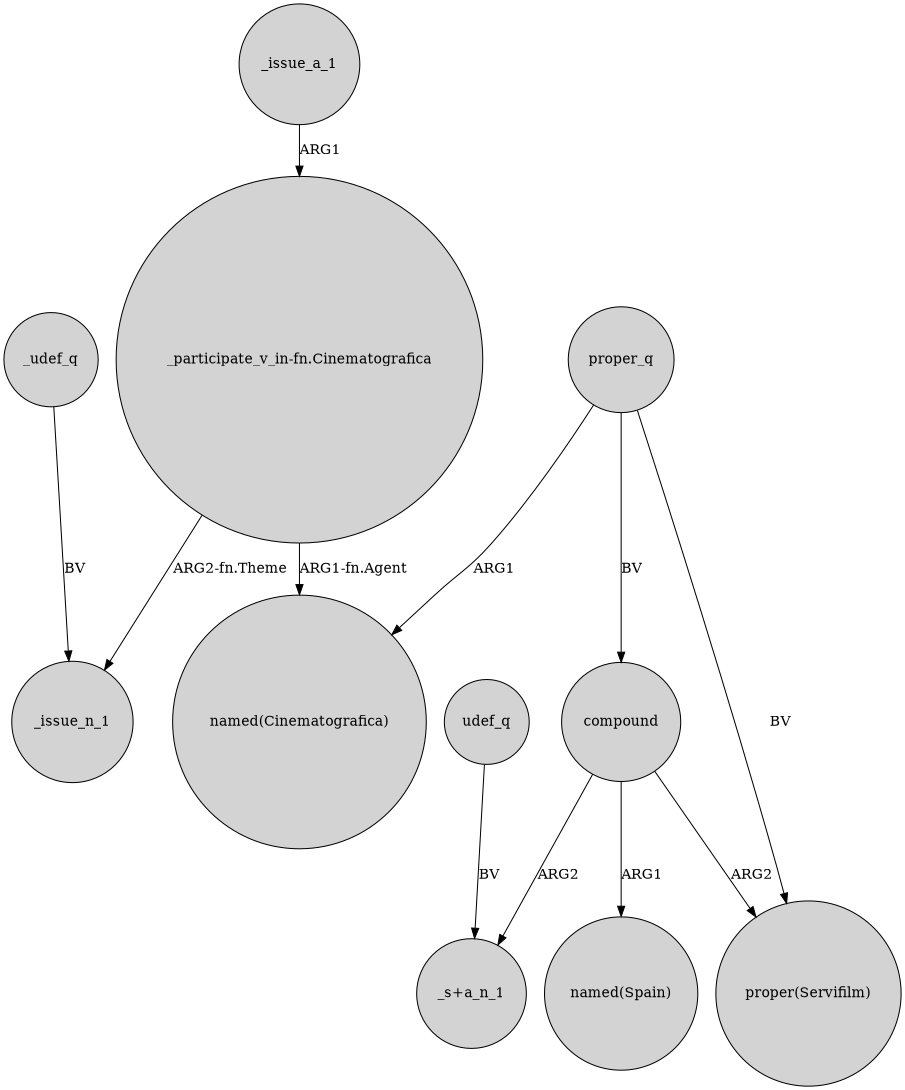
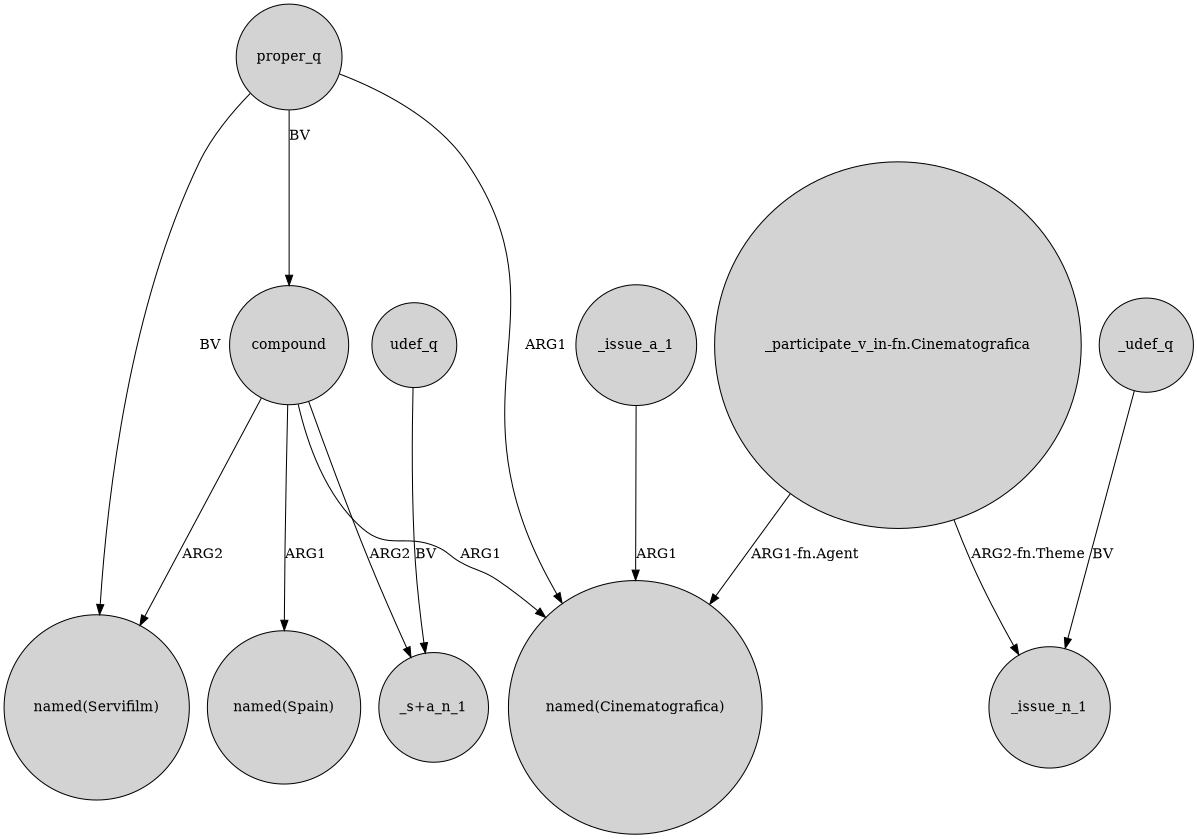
edge "_issue_a_1" -> "_participate_v_in-fn.Cinematografica": now "_issue_a_1" -> "named(Cinematografica)"
edge "compound" -> "named(Cinematografica)": added, label "ARG1"
node "proper(Servifilm)": label "proper(Servifilm)" -> "named(Servifilm)"
